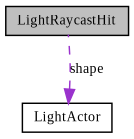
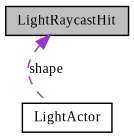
edge "LightRaycastHit" -> "LightActor": reversed
